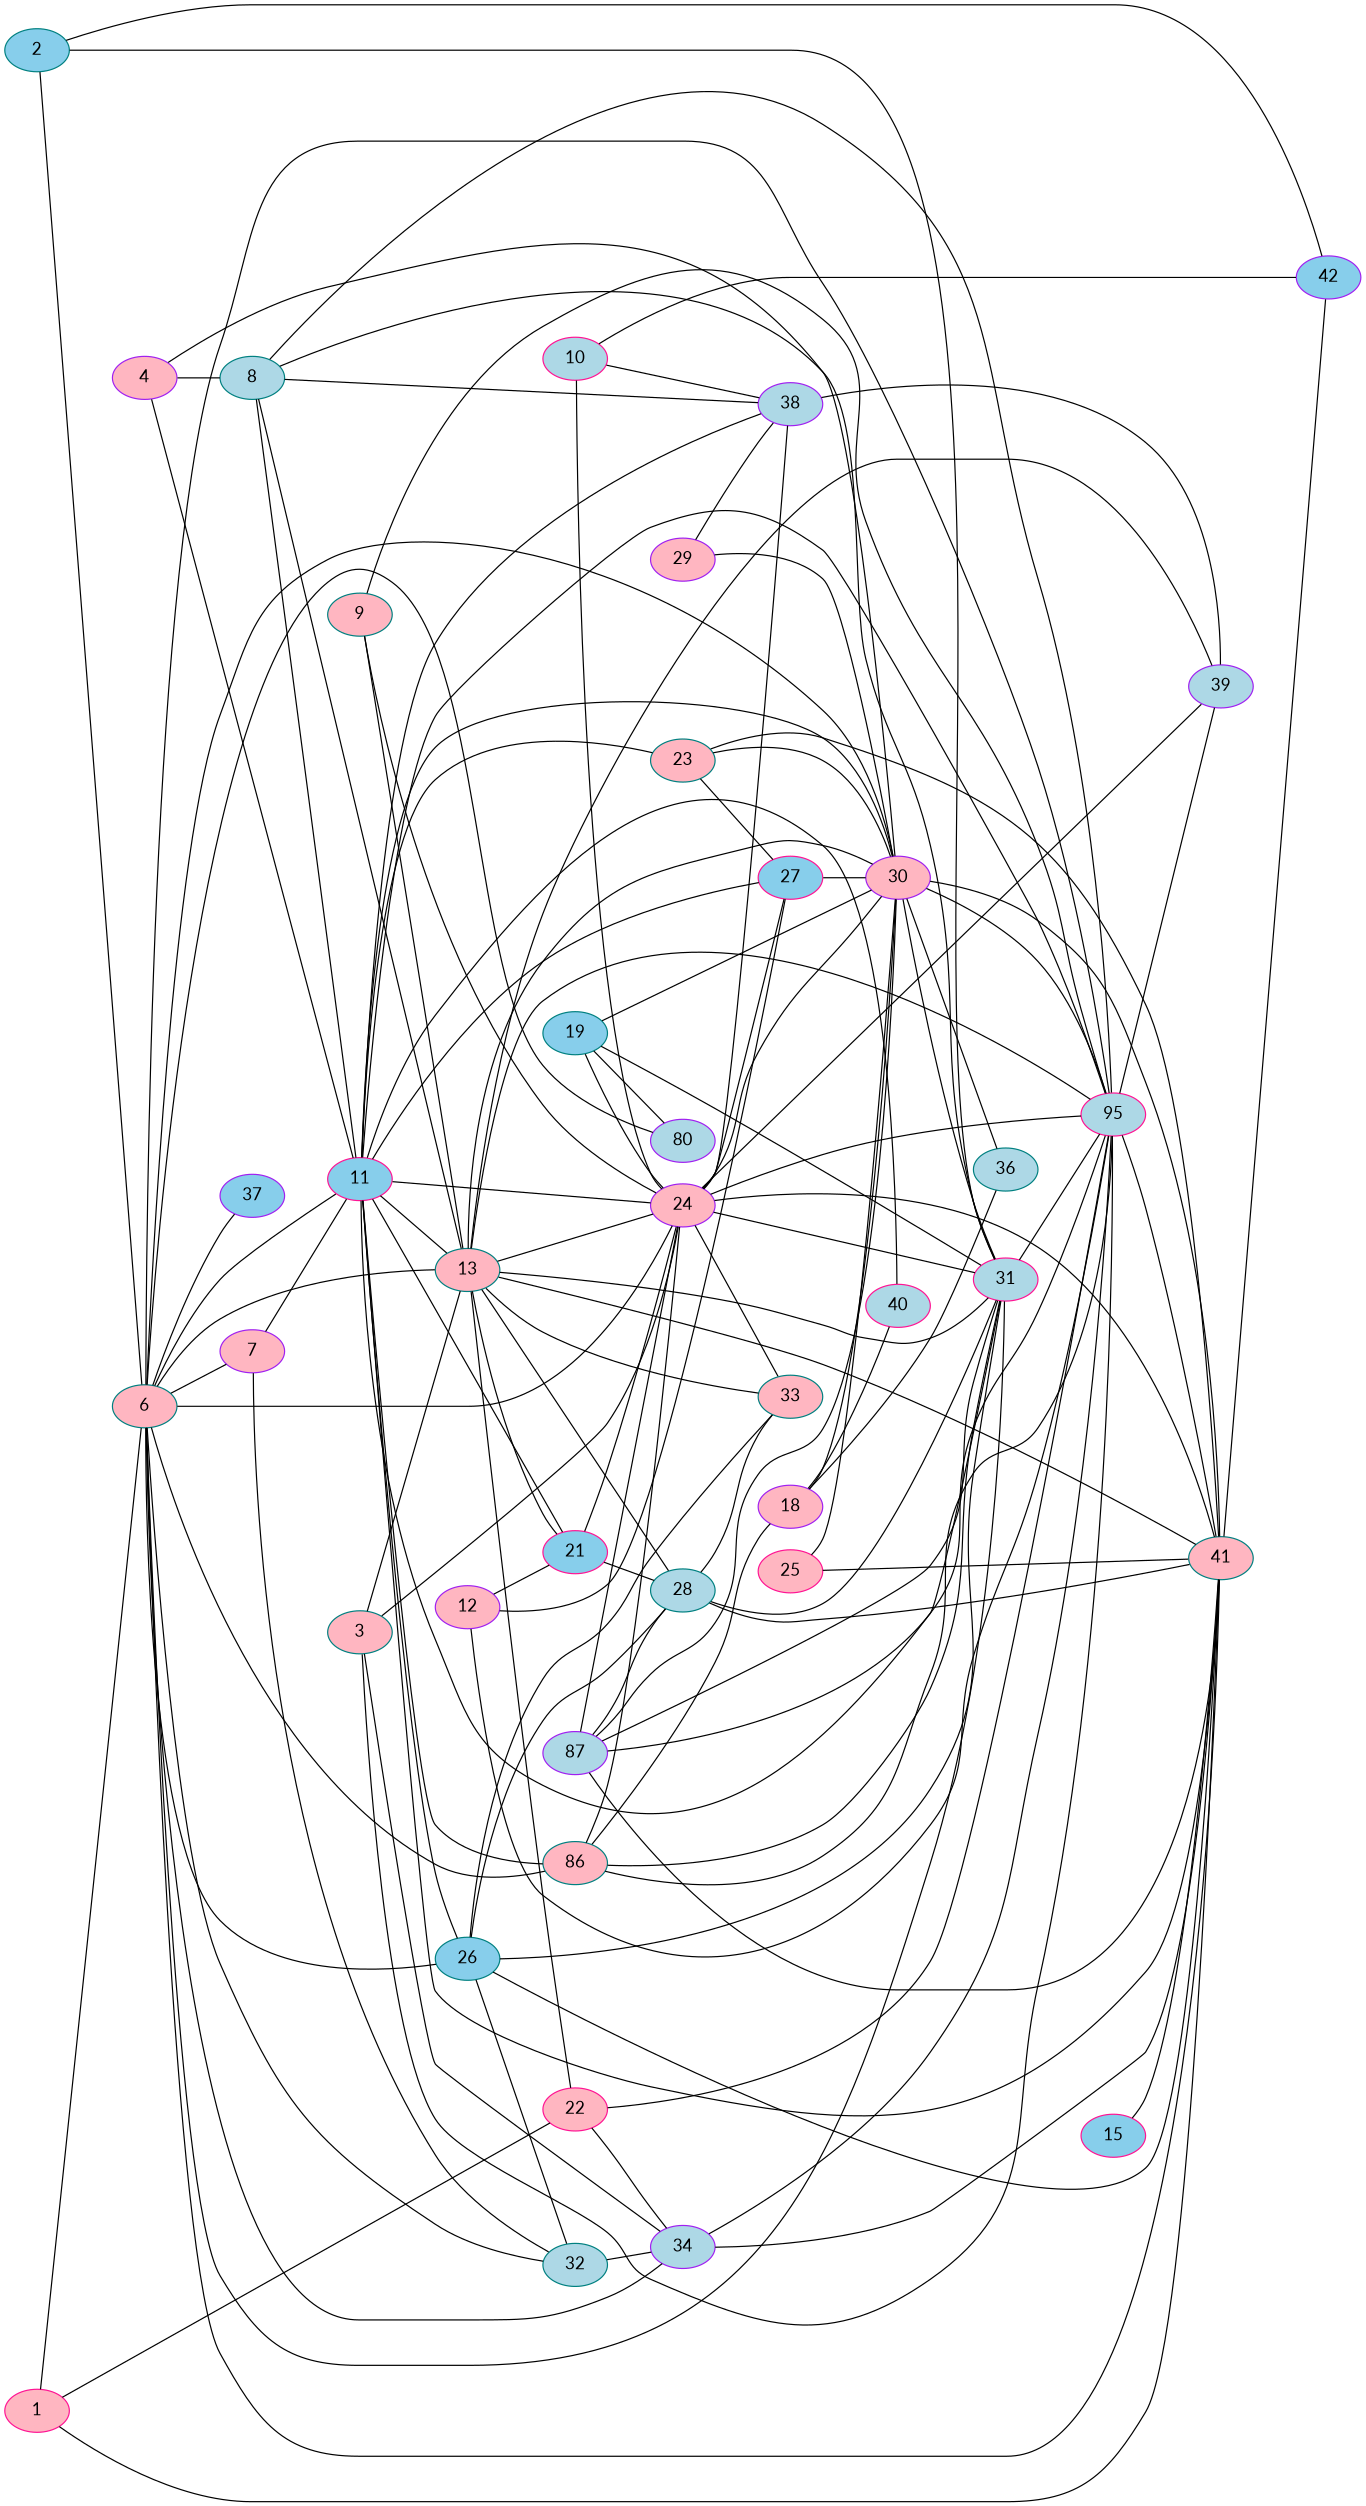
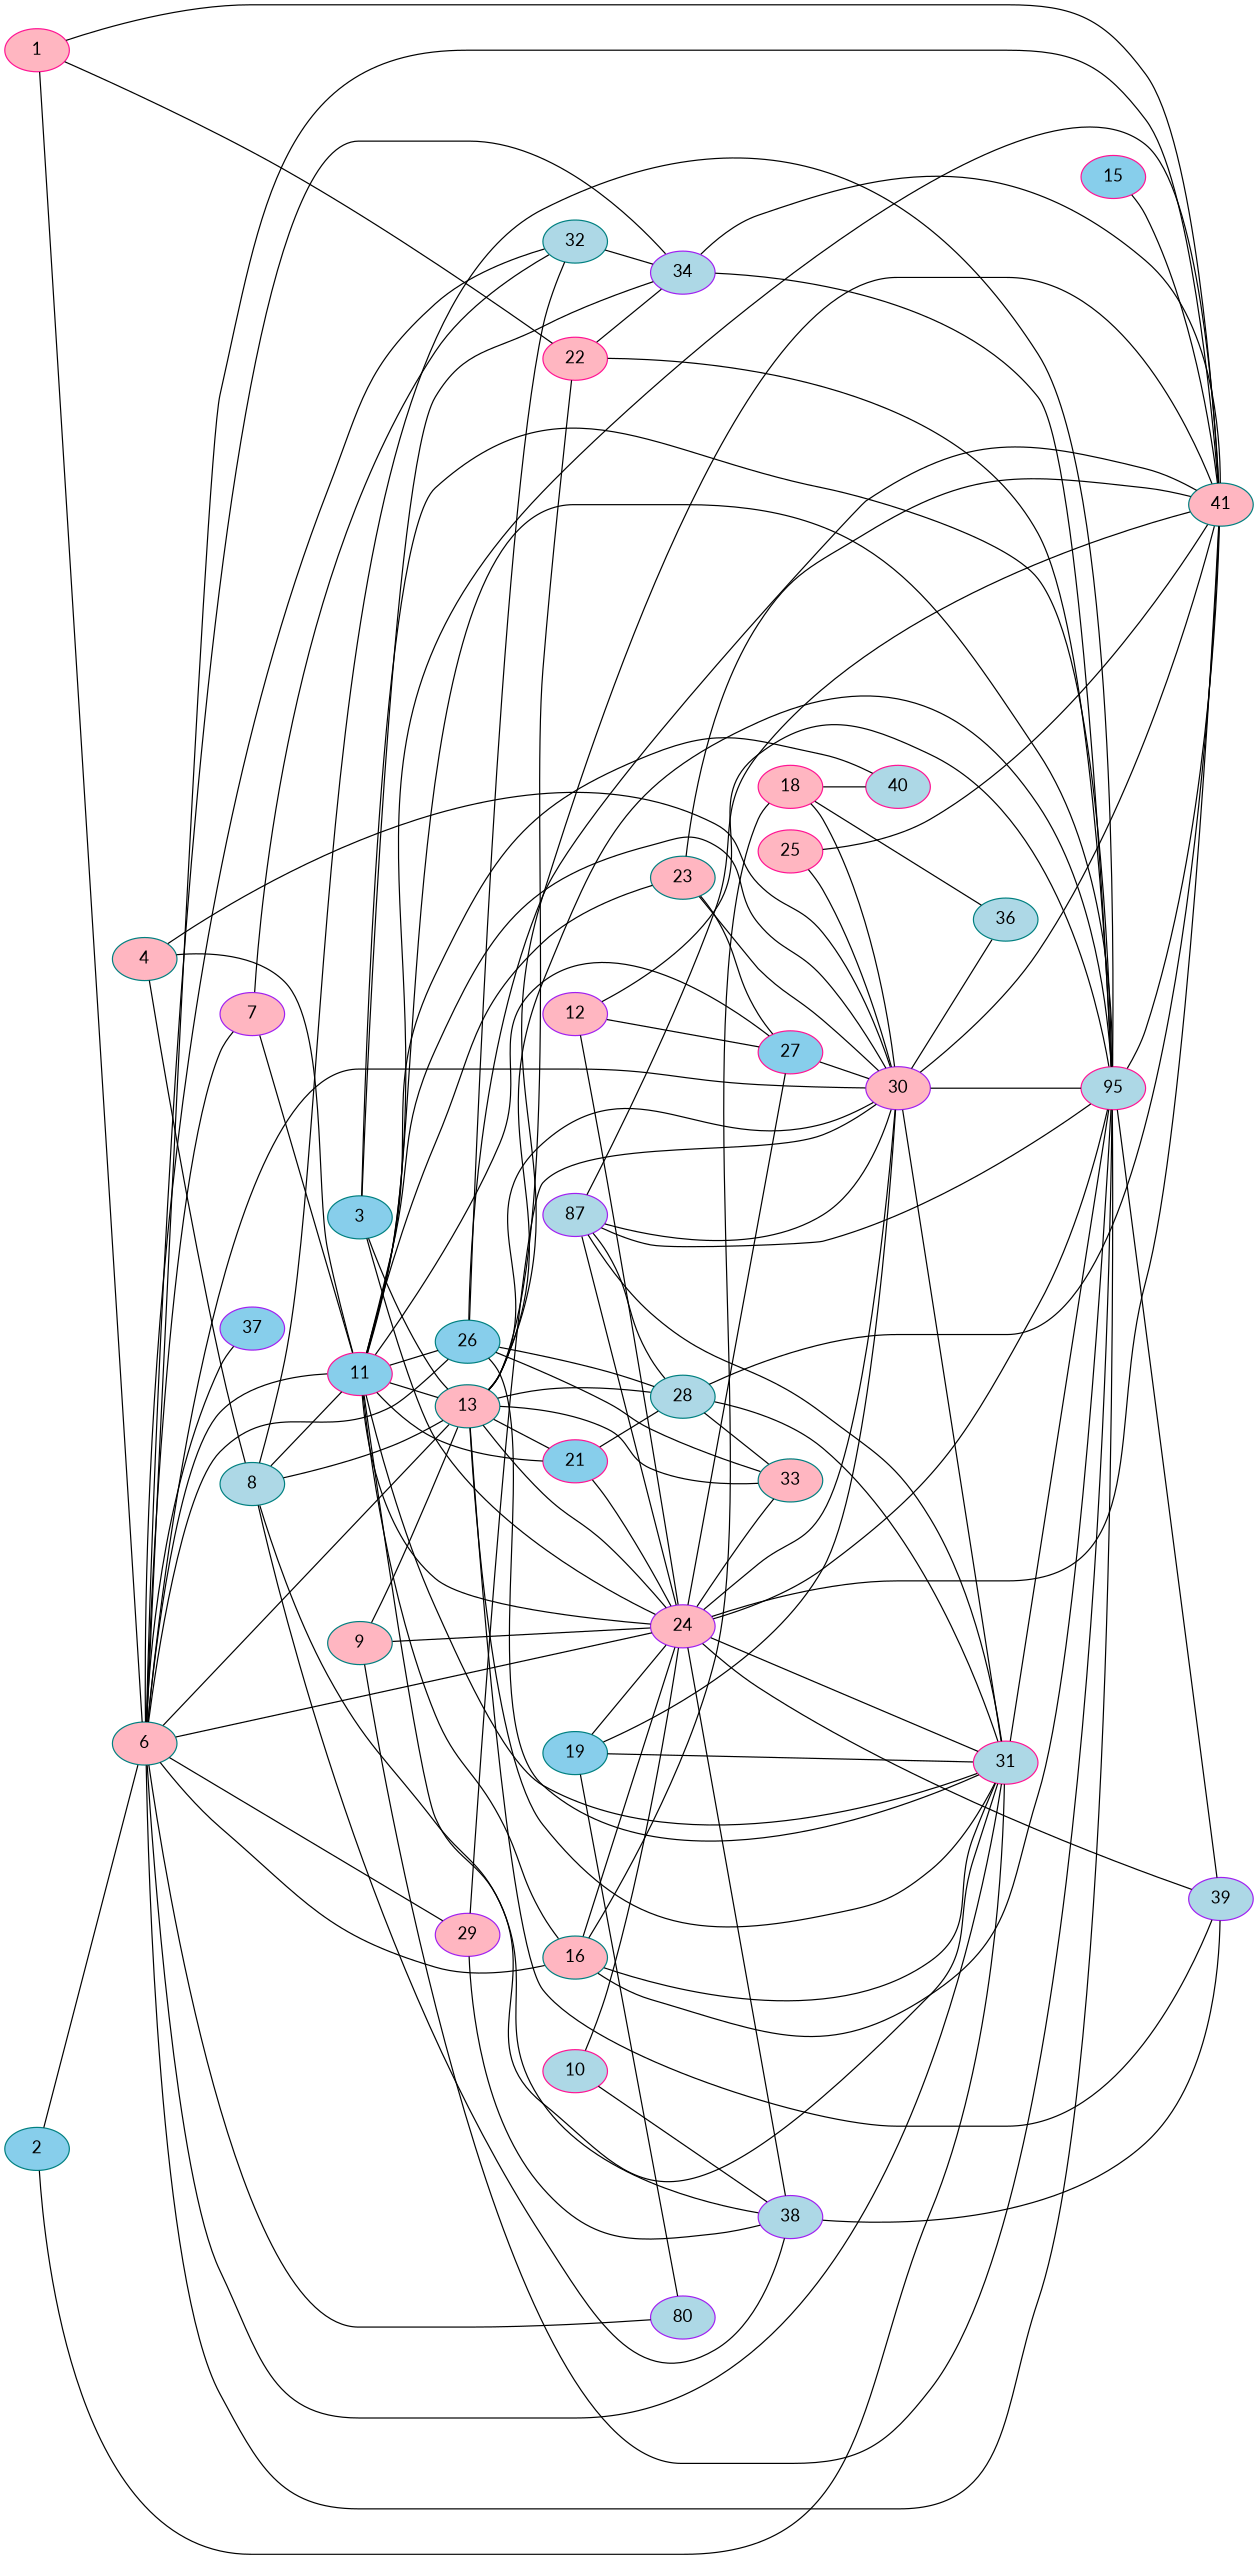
node "42": removed
node "4": color purple -> teal
node "18": color purple -> deeppink
edge "21" -- "12": now "24" -- "12"
node "3": fillcolor lightpink -> skyblue
edge "6" -- "29": added
node "86": label "86" -> "16"
